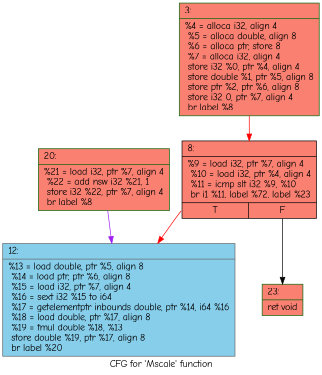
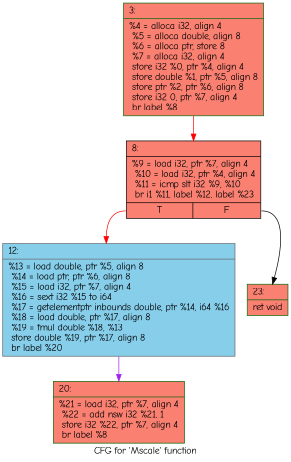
node "8:": text "br i1 %11, label %72, label %23" -> "br i1 %11, label %12, label %23"
edge "20:" -> "12:": reversed
